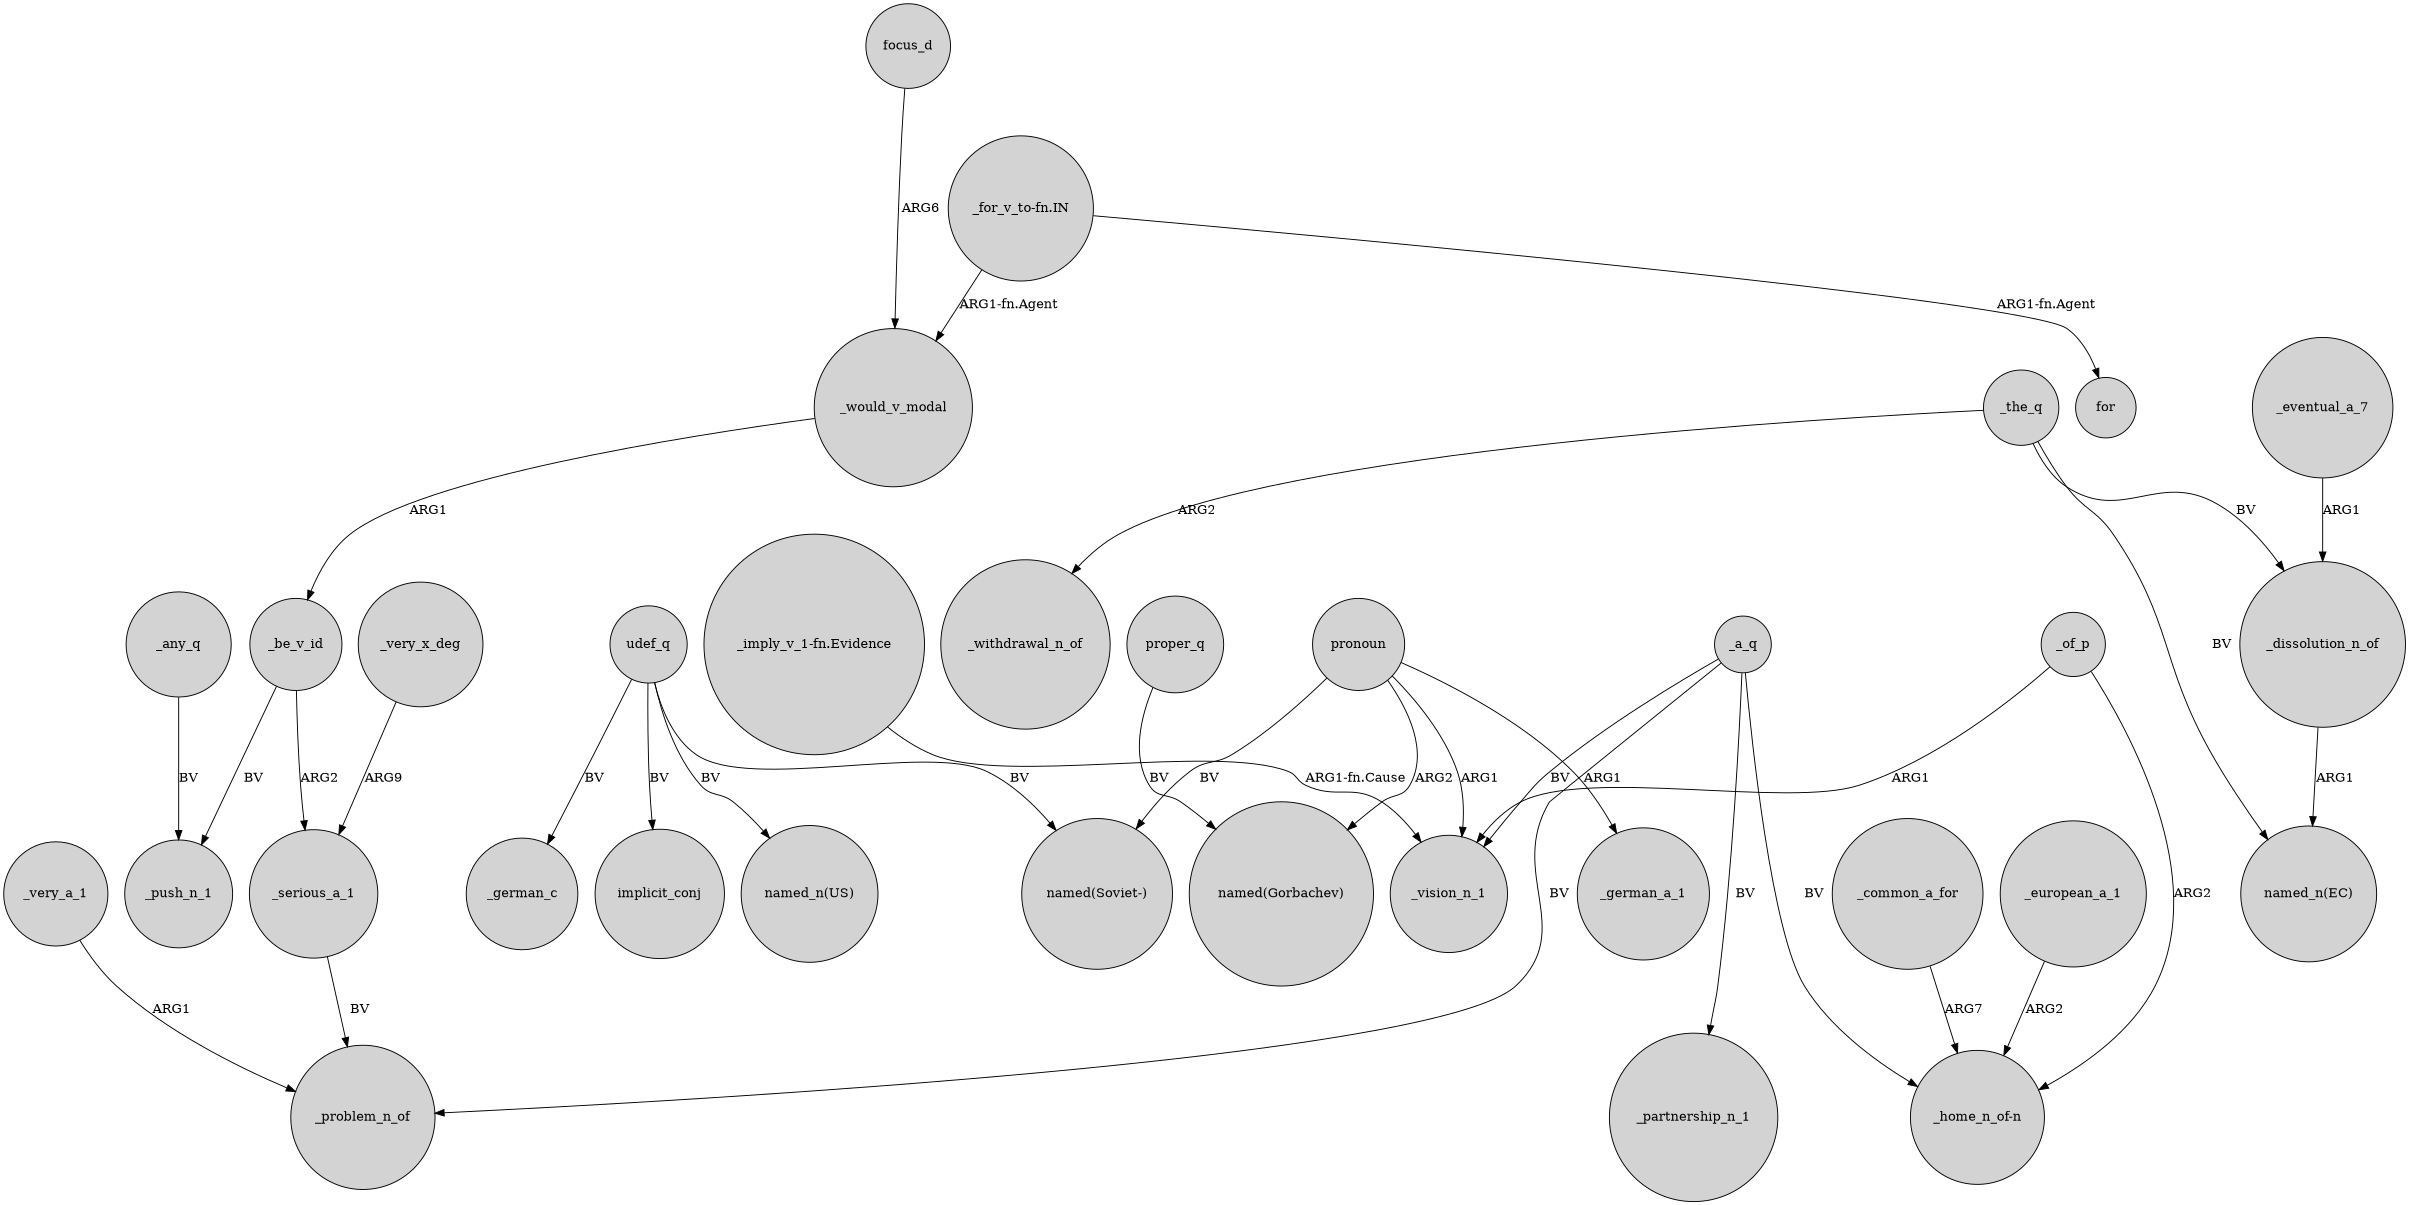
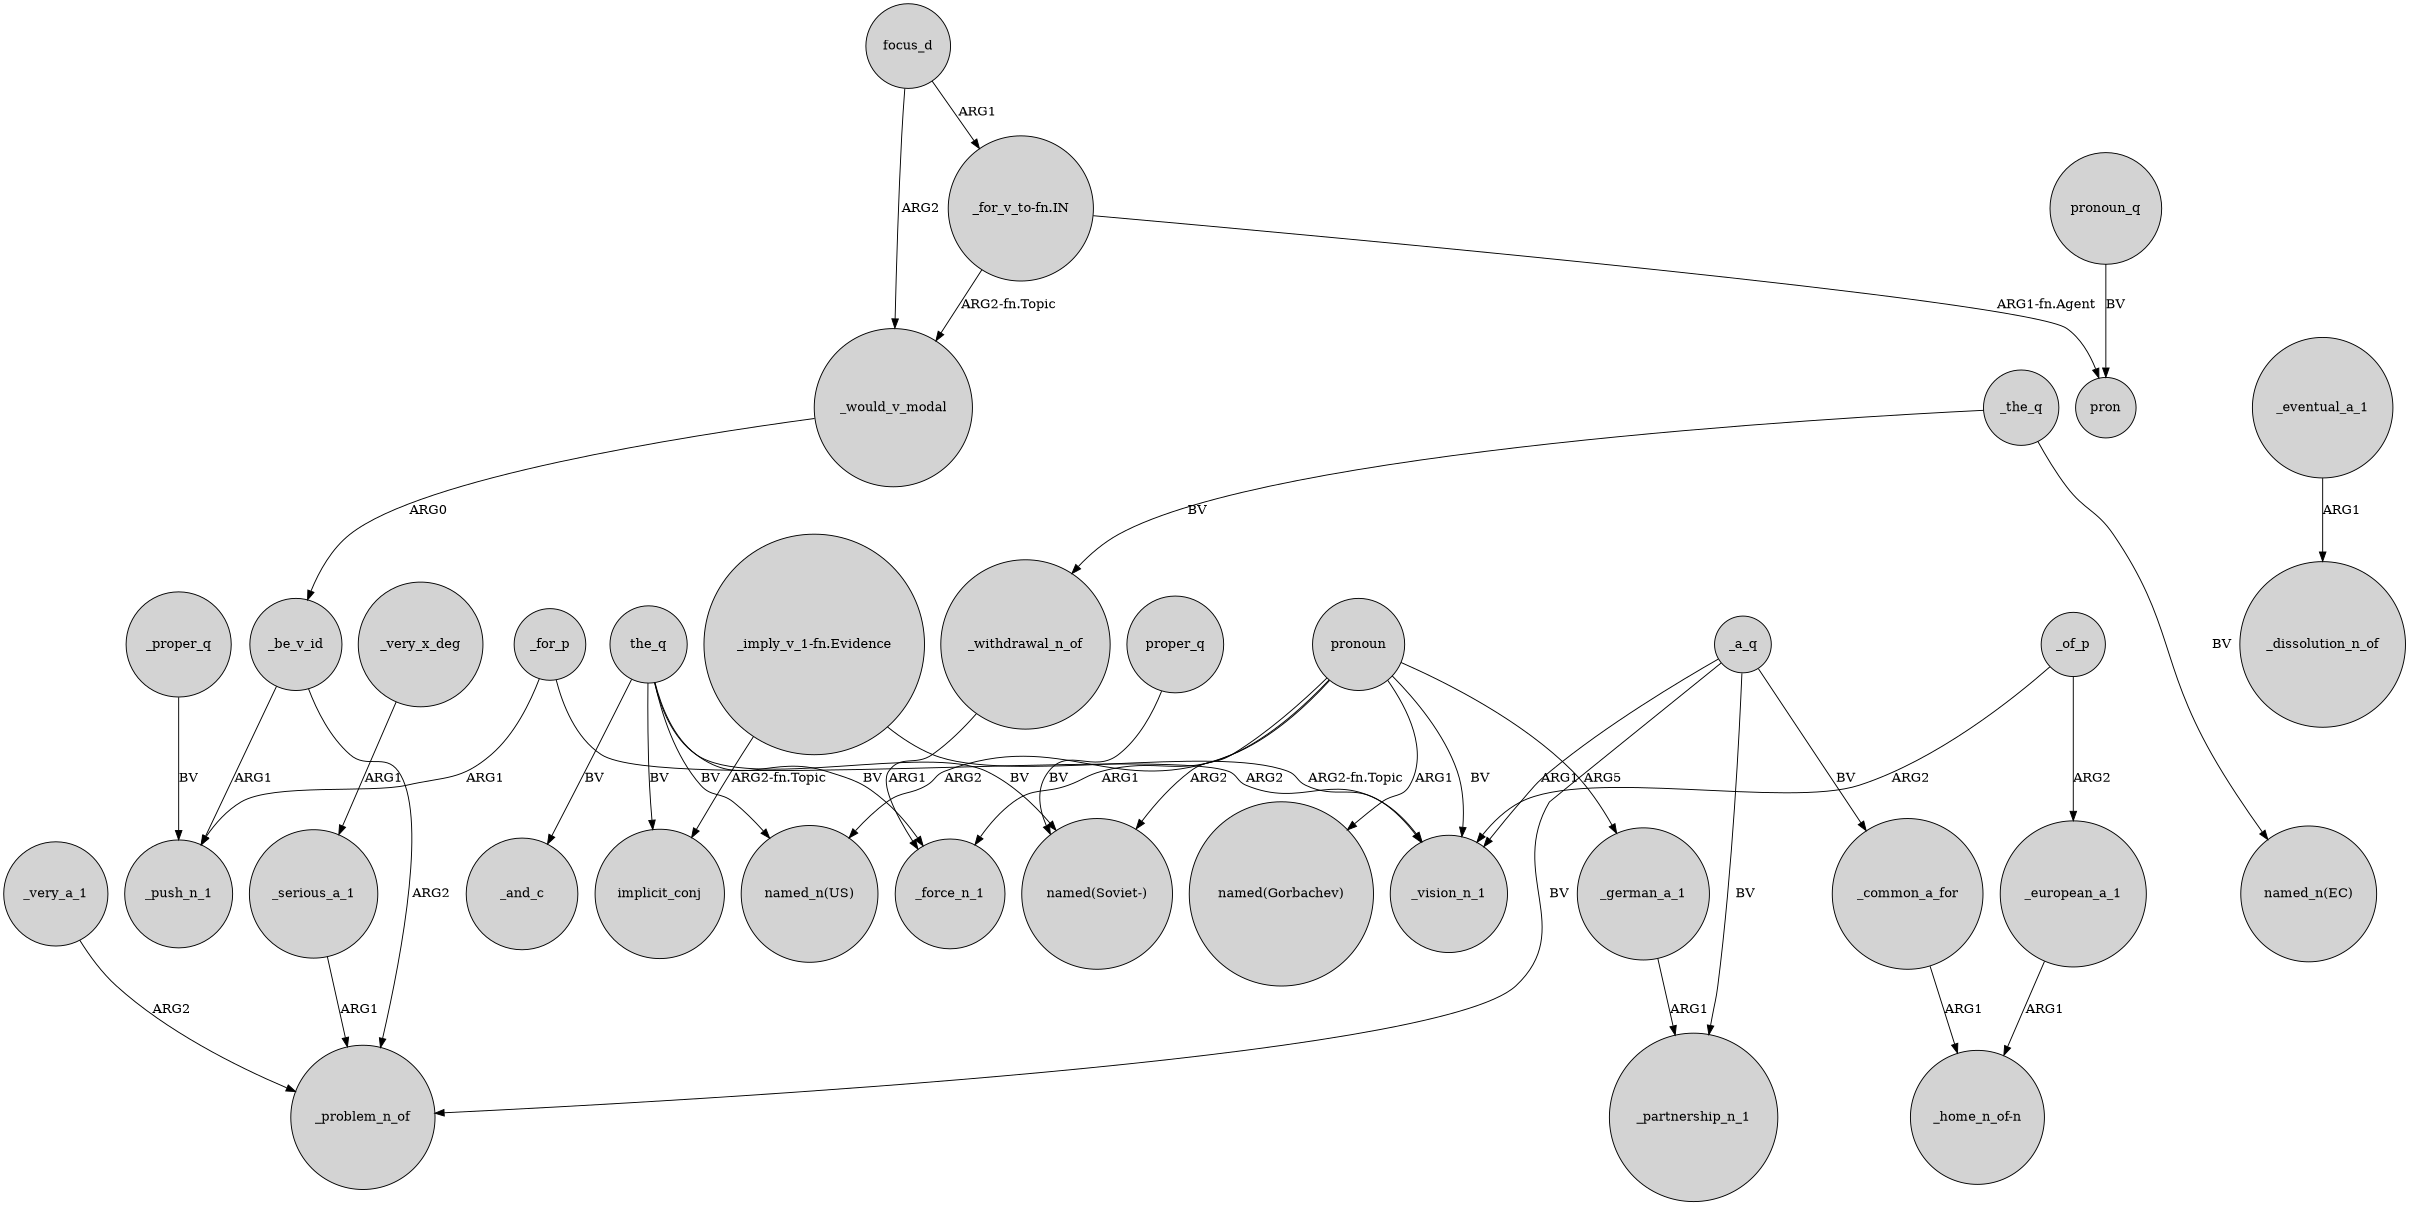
edge "focus_d" -> "_for_v_to-fn.IN": added, label "ARG1"
edge "focus_d" -> "_would_v_modal": label "ARG6" -> "ARG2"
node "pronoun_q": added
edge "_for_v_to-fn.IN" -> "_would_v_modal": label "ARG1-fn.Agent" -> "ARG2-fn.Topic"
node "for": label "for" -> "pron"
node "_eventual_a_7": label "_eventual_a_7" -> "_eventual_a_1"
edge "_the_q" -> "_dissolution_n_of": removed, label "BV"
edge "_would_v_modal" -> "_be_v_id": label "ARG1" -> "ARG0"
edge "_the_q" -> "_withdrawal_n_of": label "ARG2" -> "BV"
node "_any_q": label "_any_q" -> "_proper_q"
node "_for_p": added
node "udef_q": label "udef_q" -> "the_q"
edge "_be_v_id" -> "_serious_a_1": now "_be_v_id" -> "_problem_n_of"
edge "pronoun" -> "named_n(US)": added, label "ARG2"
edge "proper_q" -> "named(Gorbachev)": now "proper_q" -> "named(Soviet-)"
edge "_dissolution_n_of" -> "named_n(EC)": removed, label "ARG1"
edge "_be_v_id" -> "_push_n_1": label "BV" -> "ARG1"
edge "_very_x_deg" -> "_serious_a_1": label "ARG9" -> "ARG1"
edge "pronoun" -> "named(Soviet-)": label "BV" -> "ARG2"
edge "_imply_v_1-fn.Evidence" -> "_vision_n_1": label "ARG1-fn.Cause" -> "ARG2-fn.Topic"
edge "pronoun" -> "named(Gorbachev)": label "ARG2" -> "ARG1"
edge "pronoun" -> "_vision_n_1": label "ARG1" -> "BV"
edge "_a_q" -> "_vision_n_1": label "BV" -> "ARG1"
edge "pronoun" -> "_german_a_1": label "ARG1" -> "ARG5"
edge "_of_p" -> "_vision_n_1": label "ARG1" -> "ARG2"
edge "_imply_v_1-fn.Evidence" -> "implicit_conj": added, label "ARG2-fn.Topic"
node "_german_c": label "_german_c" -> "_and_c"
node "_force_n_1": added
edge "_of_p" -> "_home_n_of-n": now "_of_p" -> "_european_a_1"
edge "_a_q" -> "_home_n_of-n": now "_a_q" -> "_common_a_for"
edge "_german_a_1" -> "_partnership_n_1": added, label "ARG1"
edge "_very_a_1" -> "_problem_n_of": label "ARG1" -> "ARG2"
edge "_serious_a_1" -> "_problem_n_of": label "BV" -> "ARG1"
edge "_common_a_for" -> "_home_n_of-n": label "ARG7" -> "ARG1"
edge "_european_a_1" -> "_home_n_of-n": label "ARG2" -> "ARG1"
